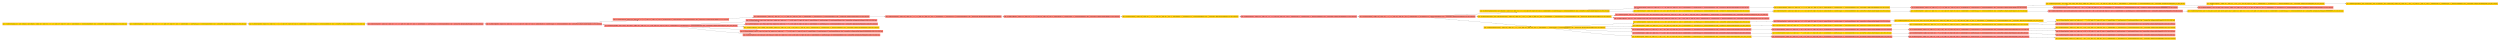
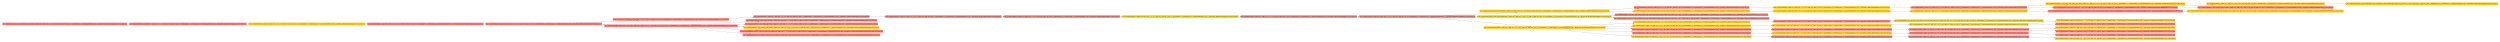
node "type = XCUIElementTypeApplication": fillcolor gold -> salmon
node "type = XCUIElementTypeWindow": fillcolor gold -> salmon
